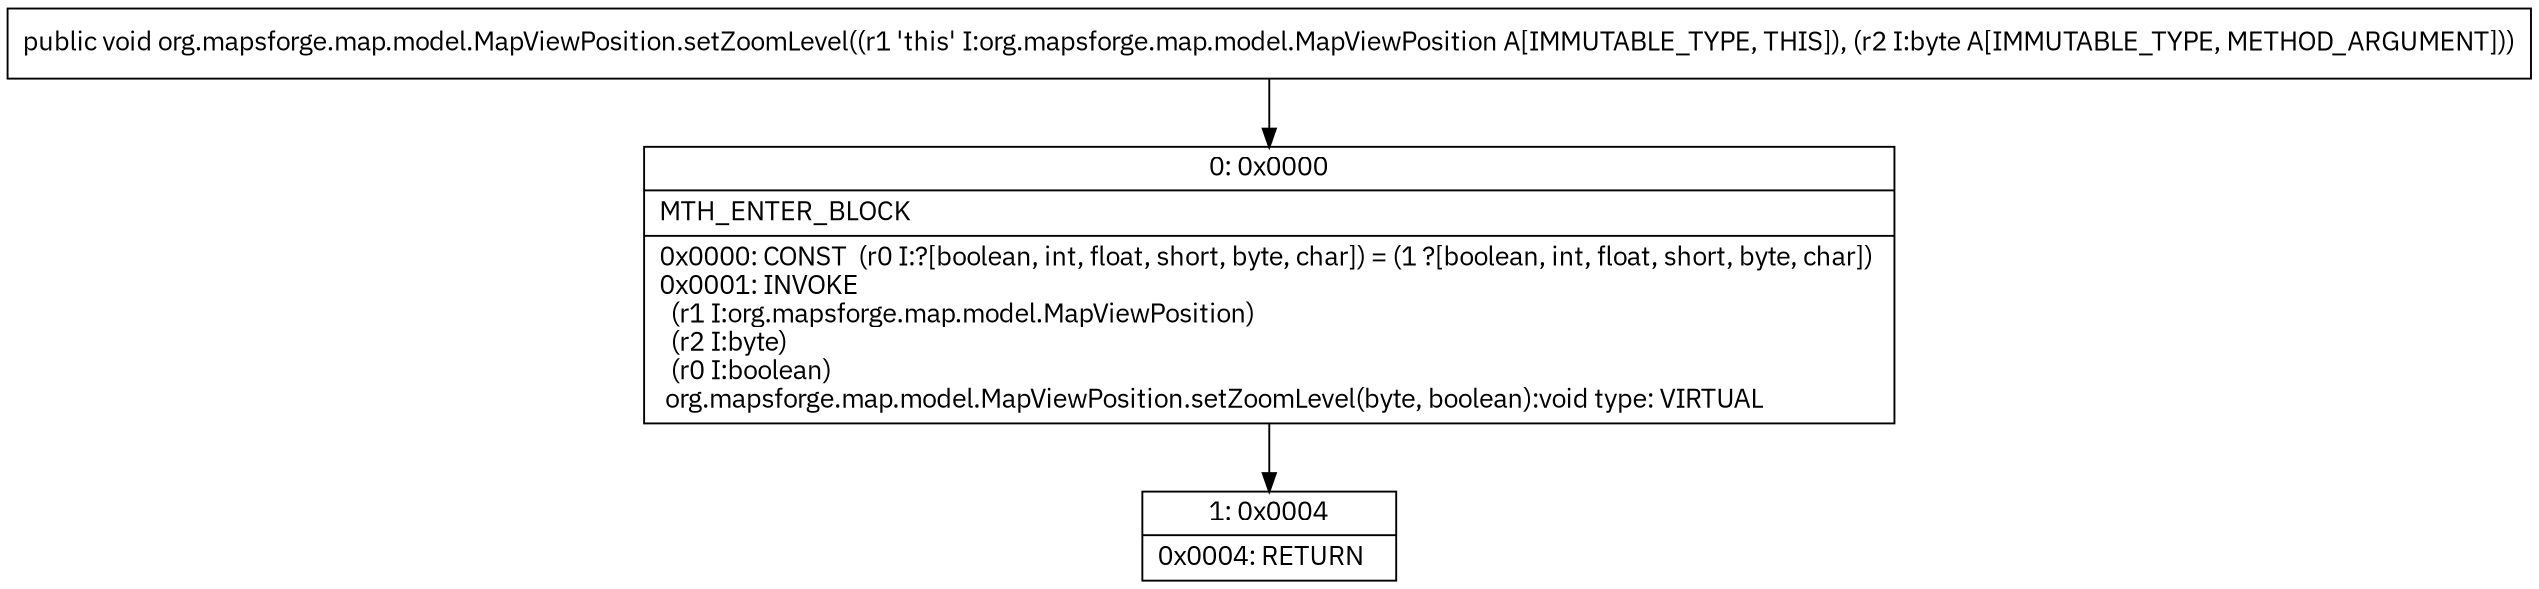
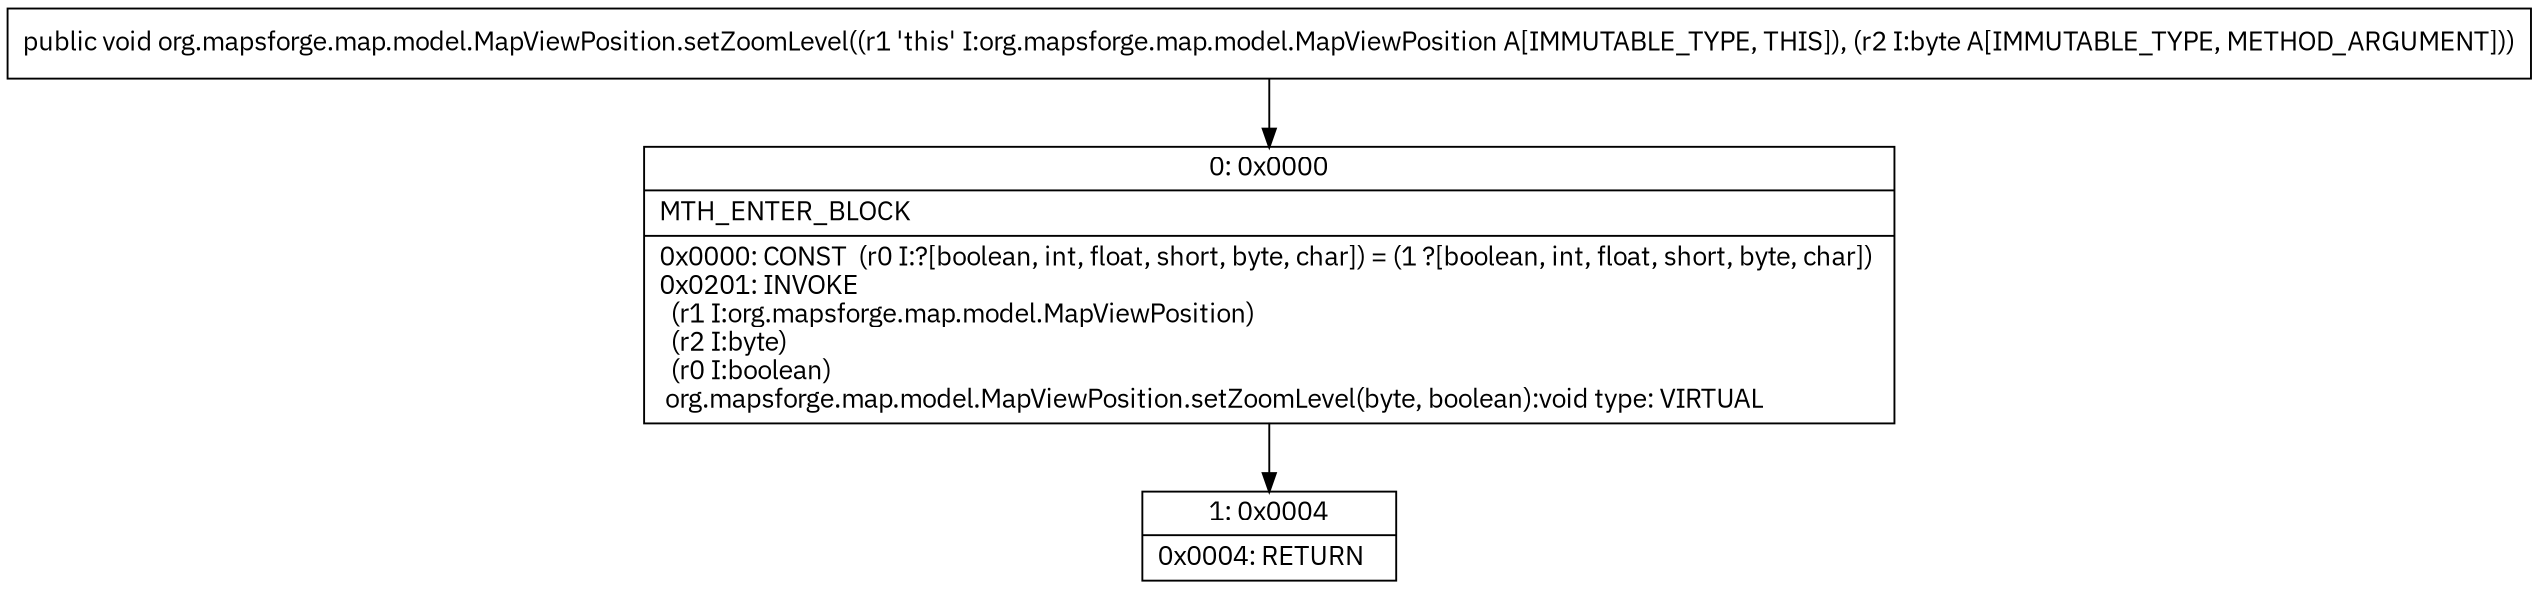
node "0: 0x0000": text "0x0001: INVOKE" -> "0x0201: INVOKE"
